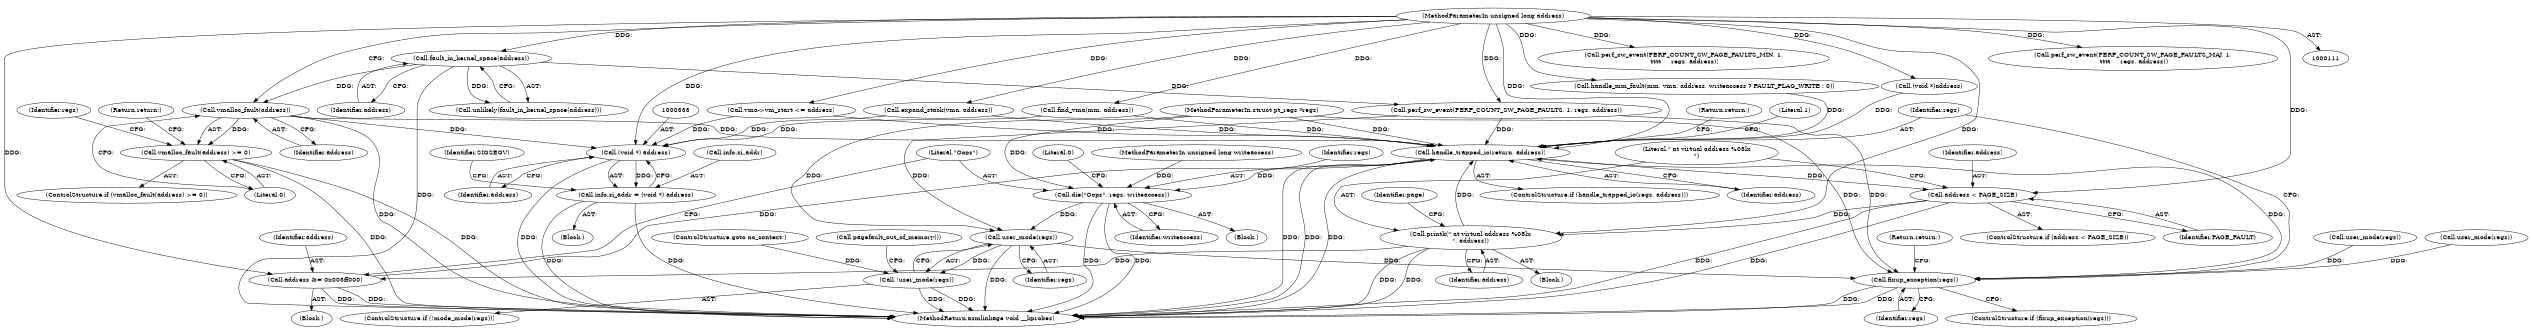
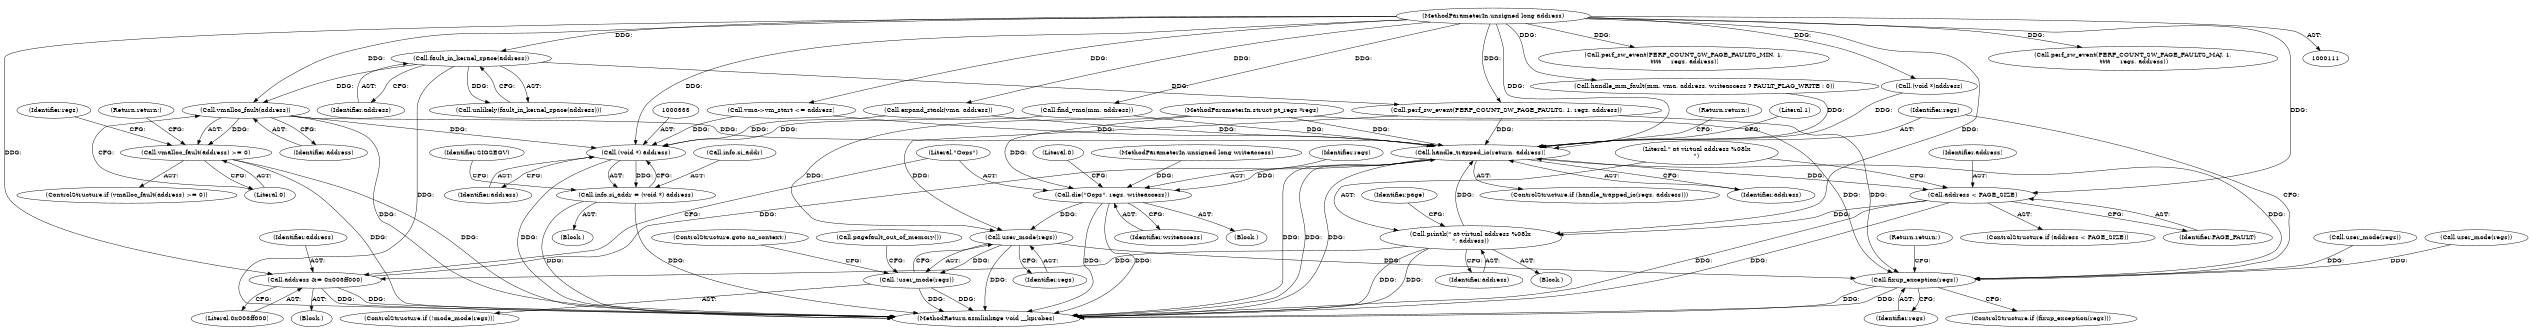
edge "(MethodParameterIn,unsigned long address)" -> "(Call,vmalloc_fault(address))": label "CFG: " -> "DDG: "
edge "(ControlStructure,goto no_context;)" -> "(Call,!user_mode(regs))": label "DDG: " -> "CFG: "
node "(Literal,0x003ff000)": added
